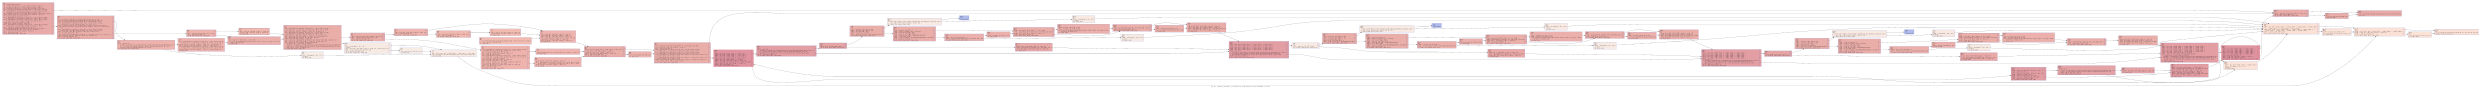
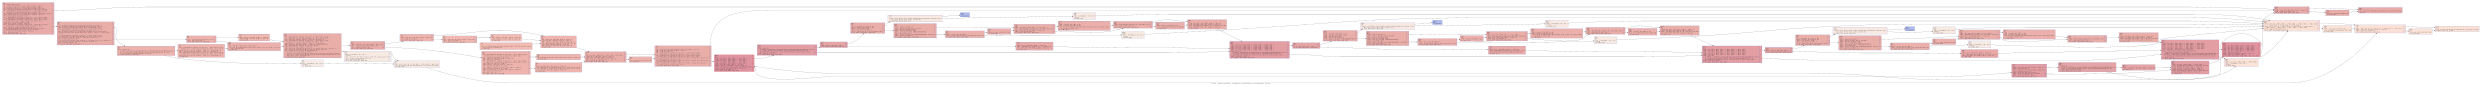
node "%170:": fillcolor #efcebd70 -> #c5333470
node "%50:": removed
